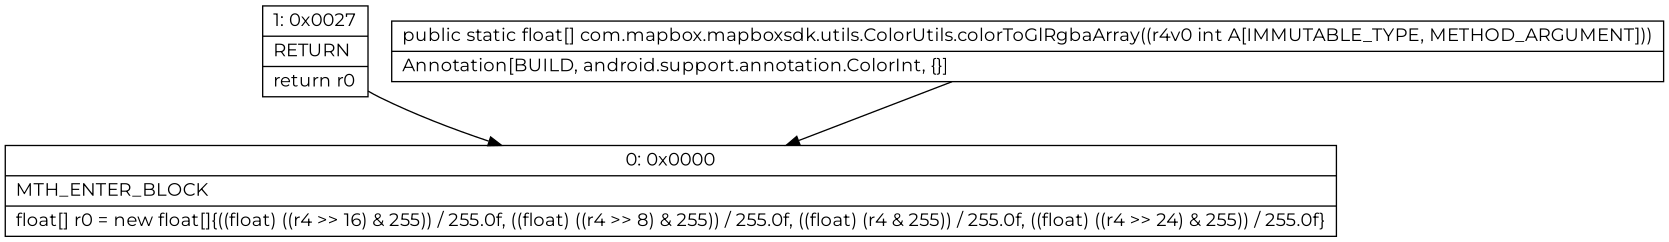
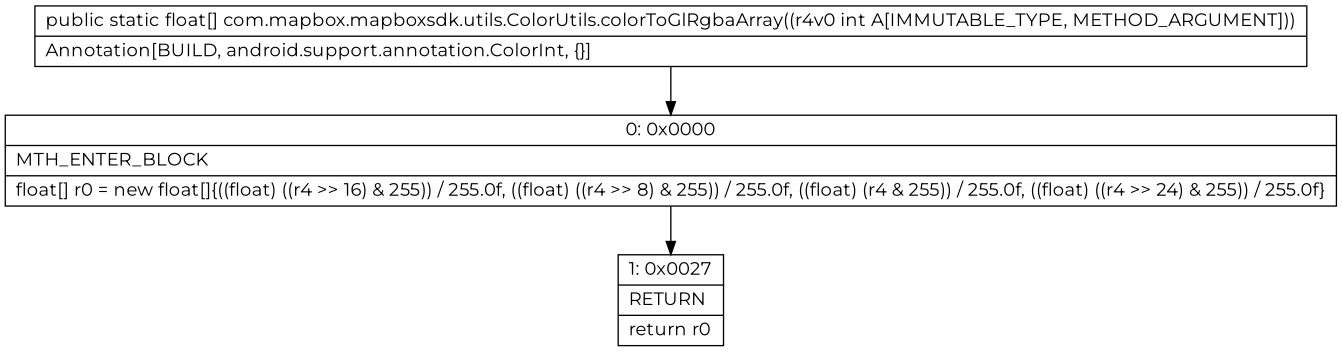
edge "1: 0x0027" -> "0: 0x0000": reversed
